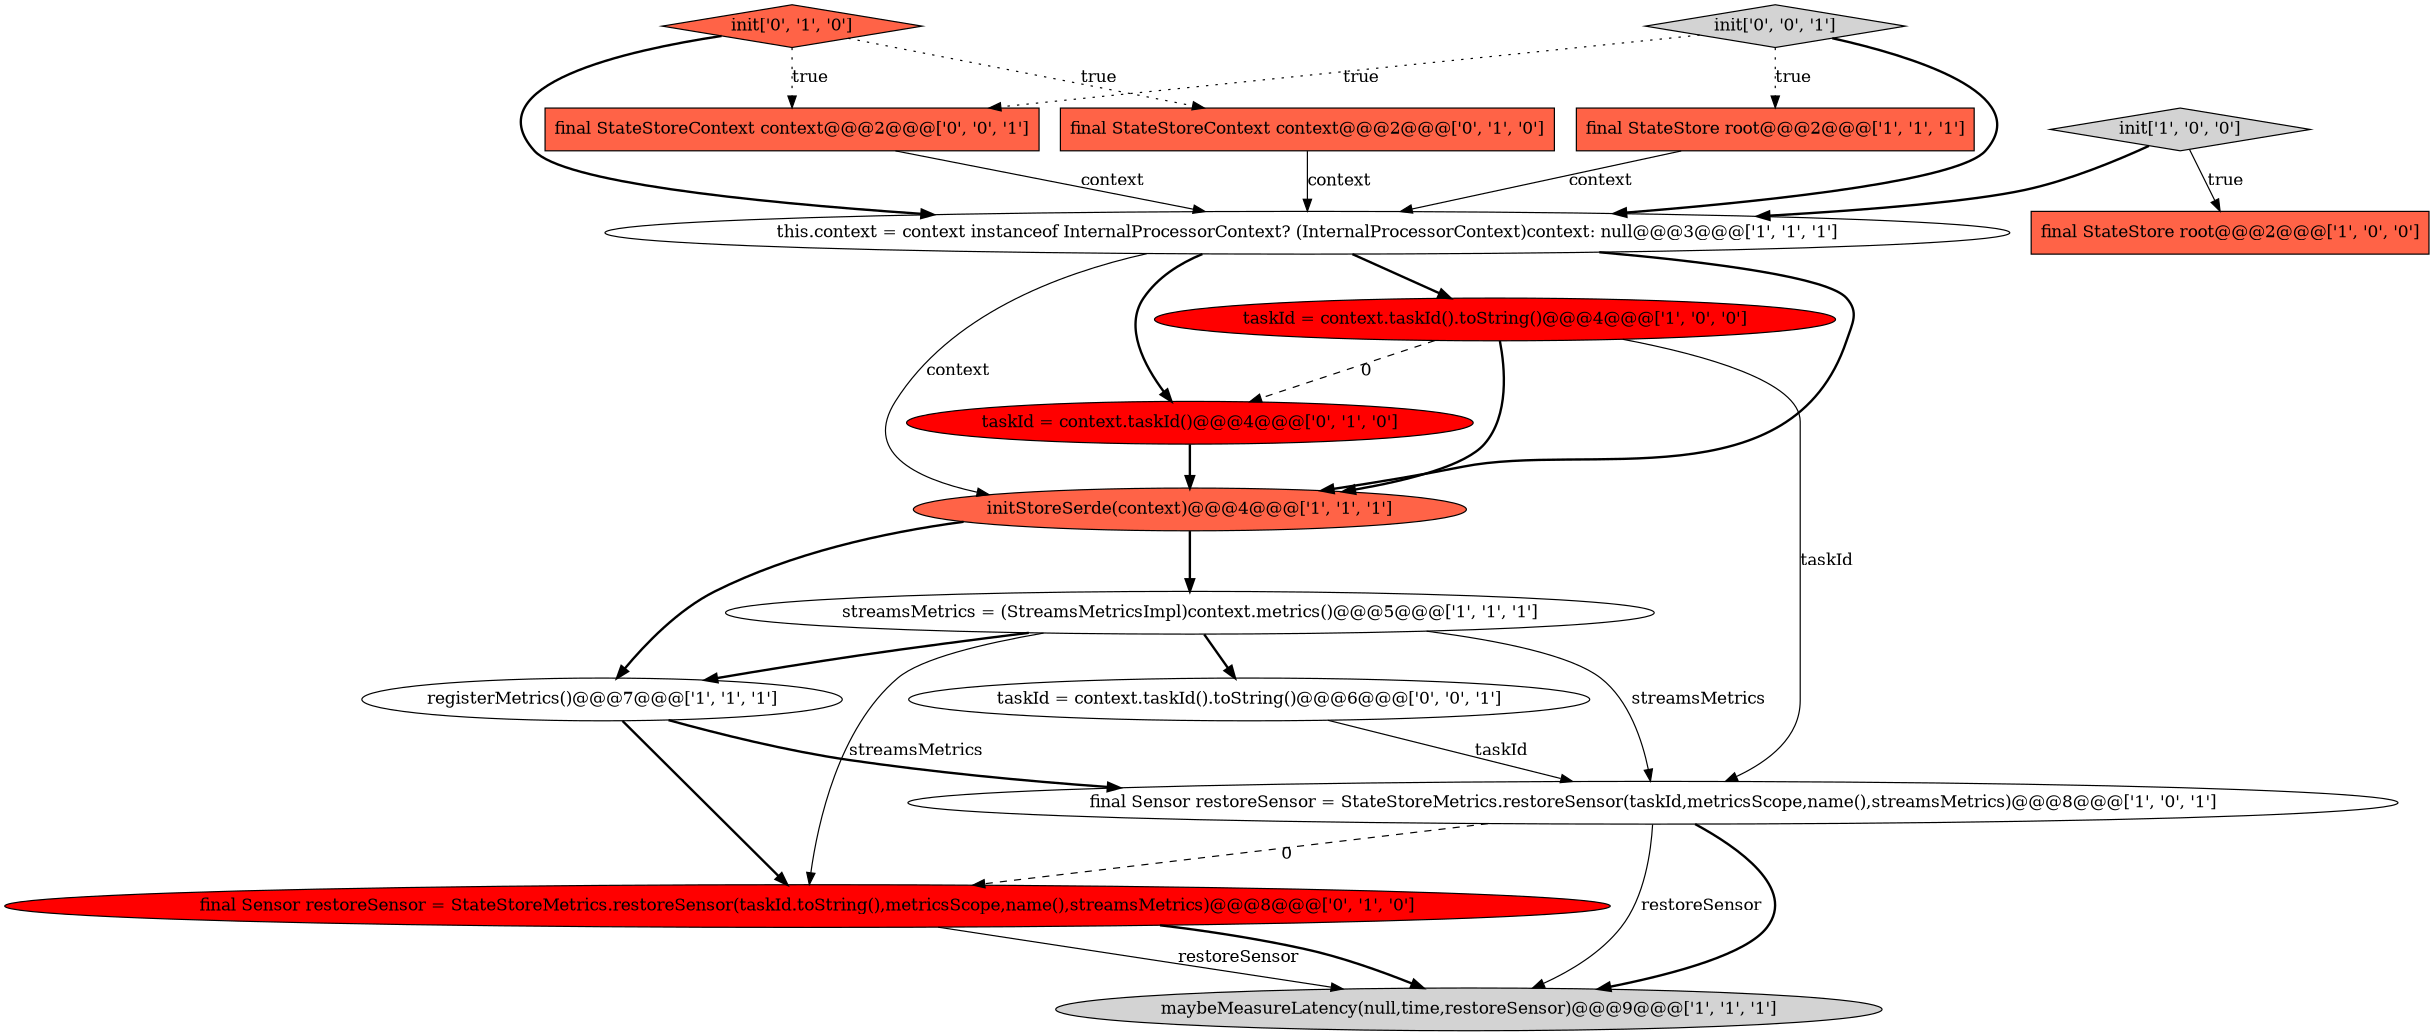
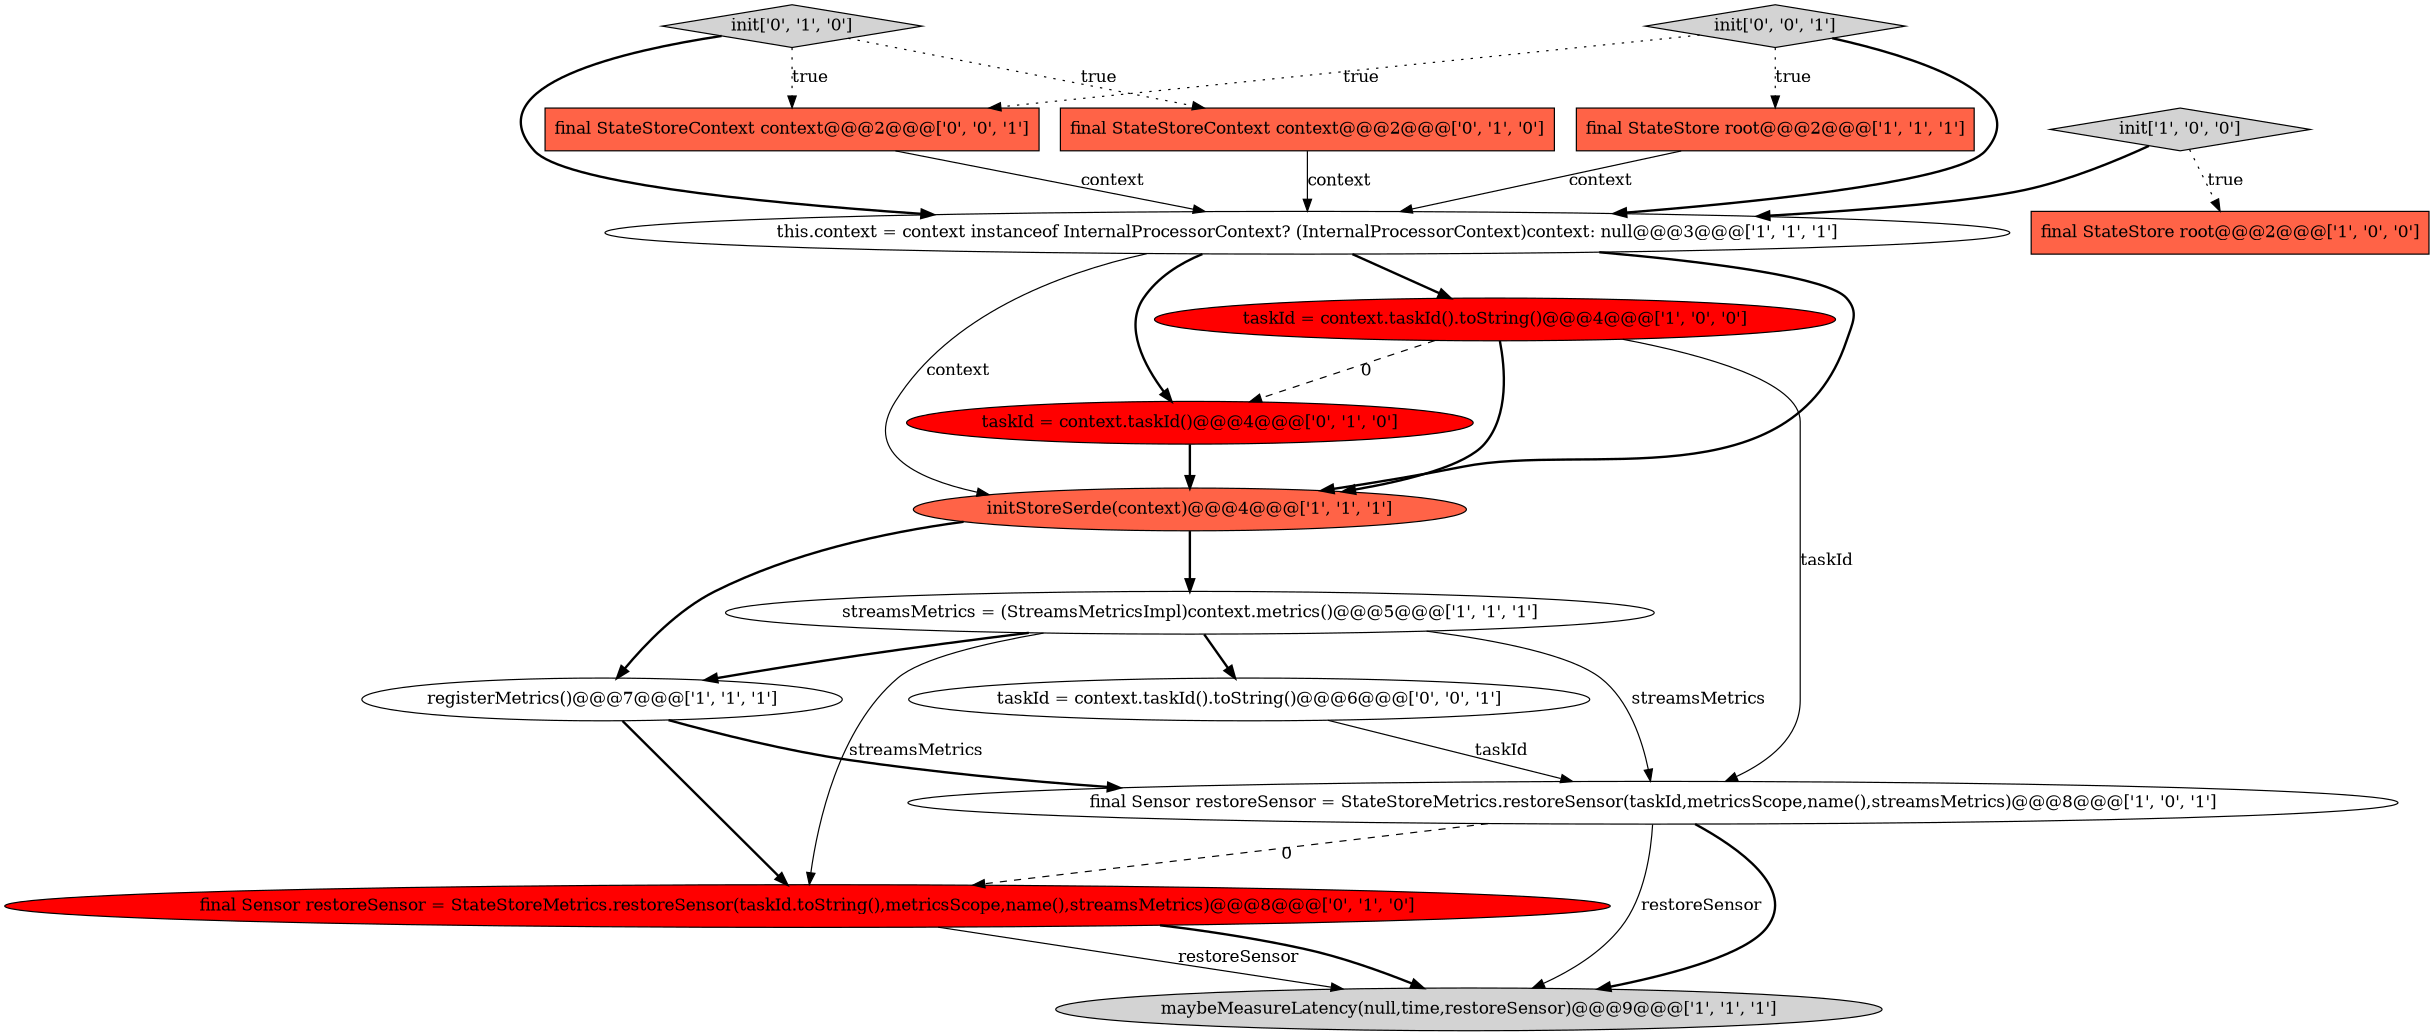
node "init['0', '1', '0']": fillcolor tomato -> lightgray
edge "init['1', '0', '0']" -> "final StateStore root@@@2@@@['1', '0', '0']": style solid -> dotted
